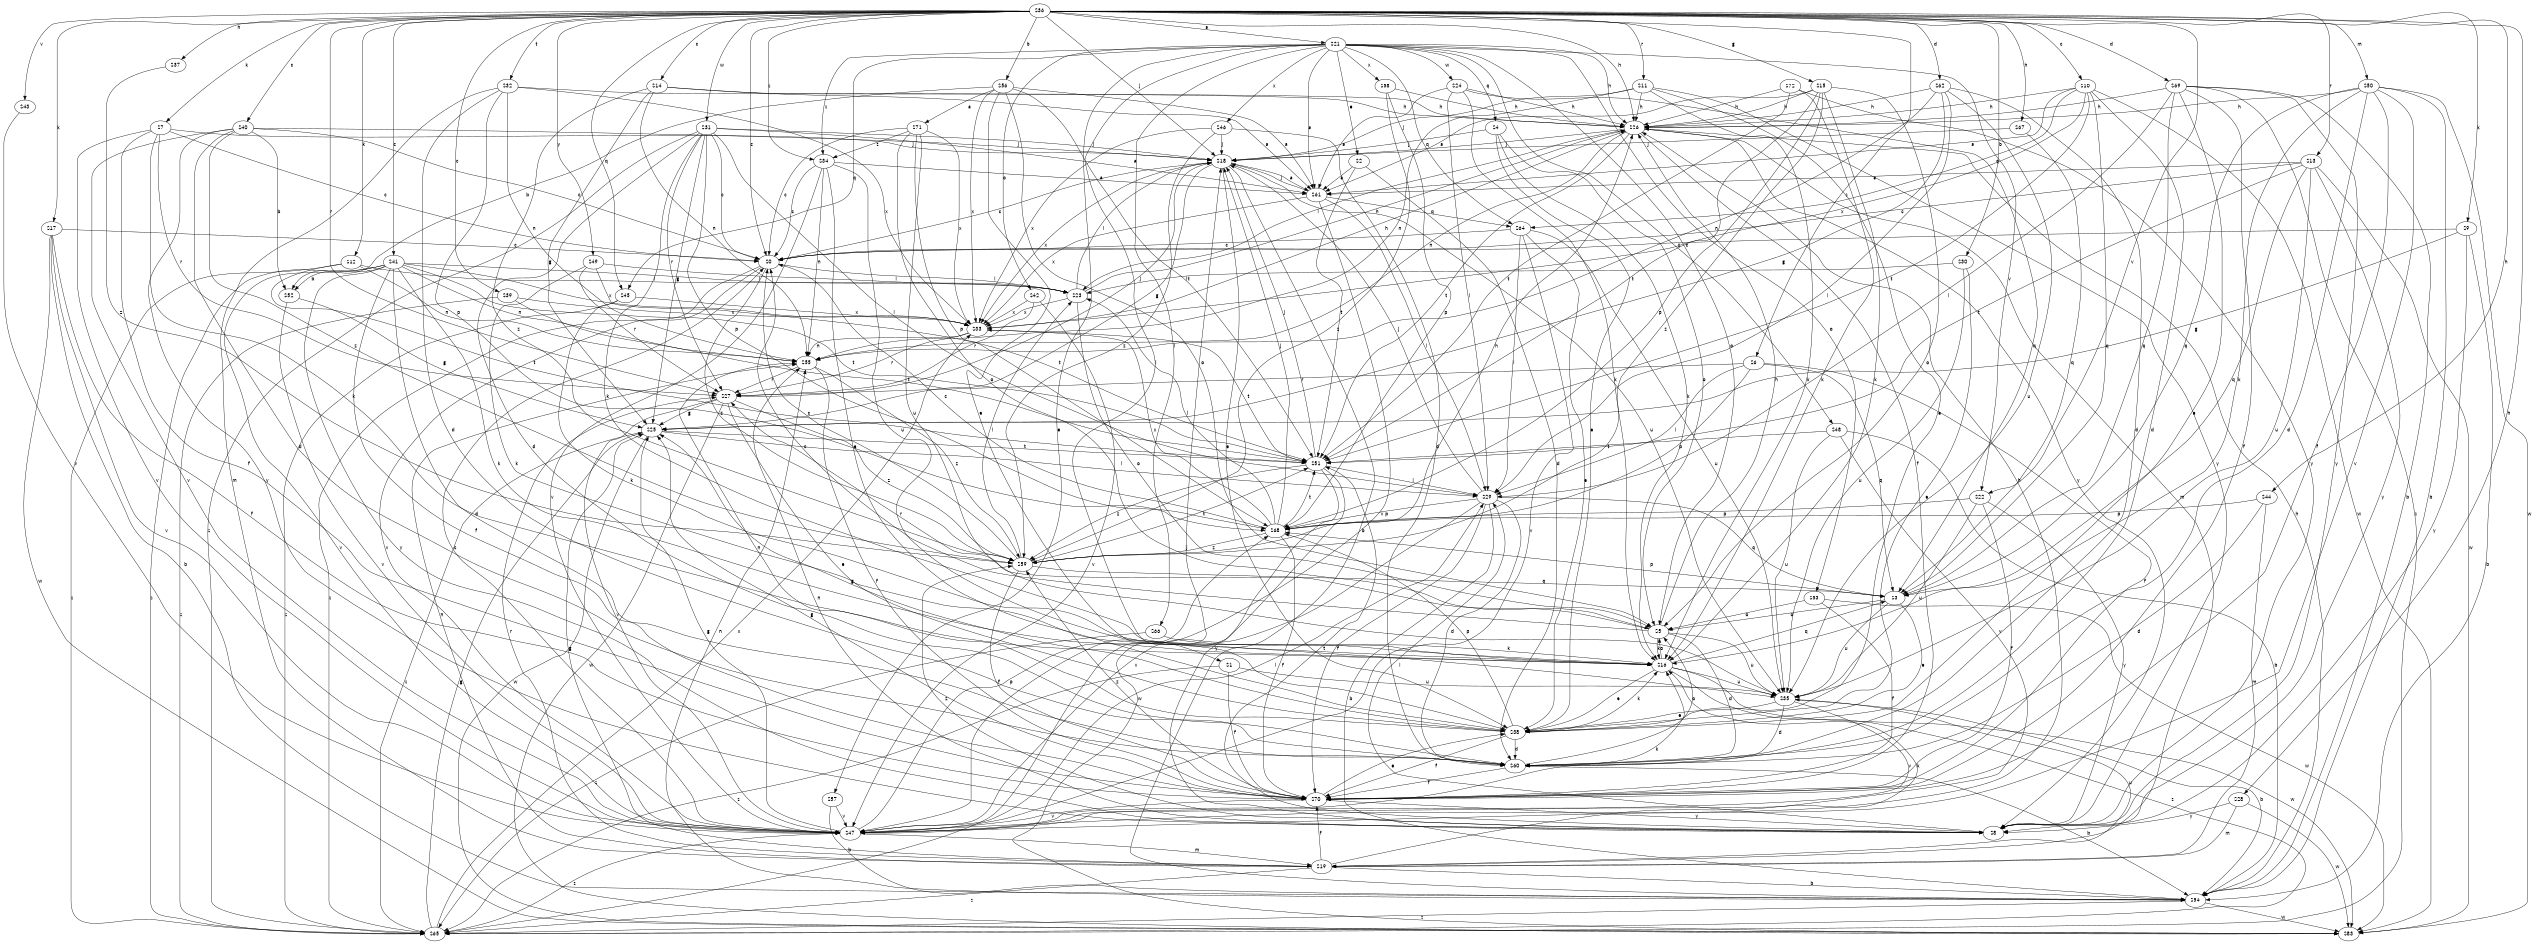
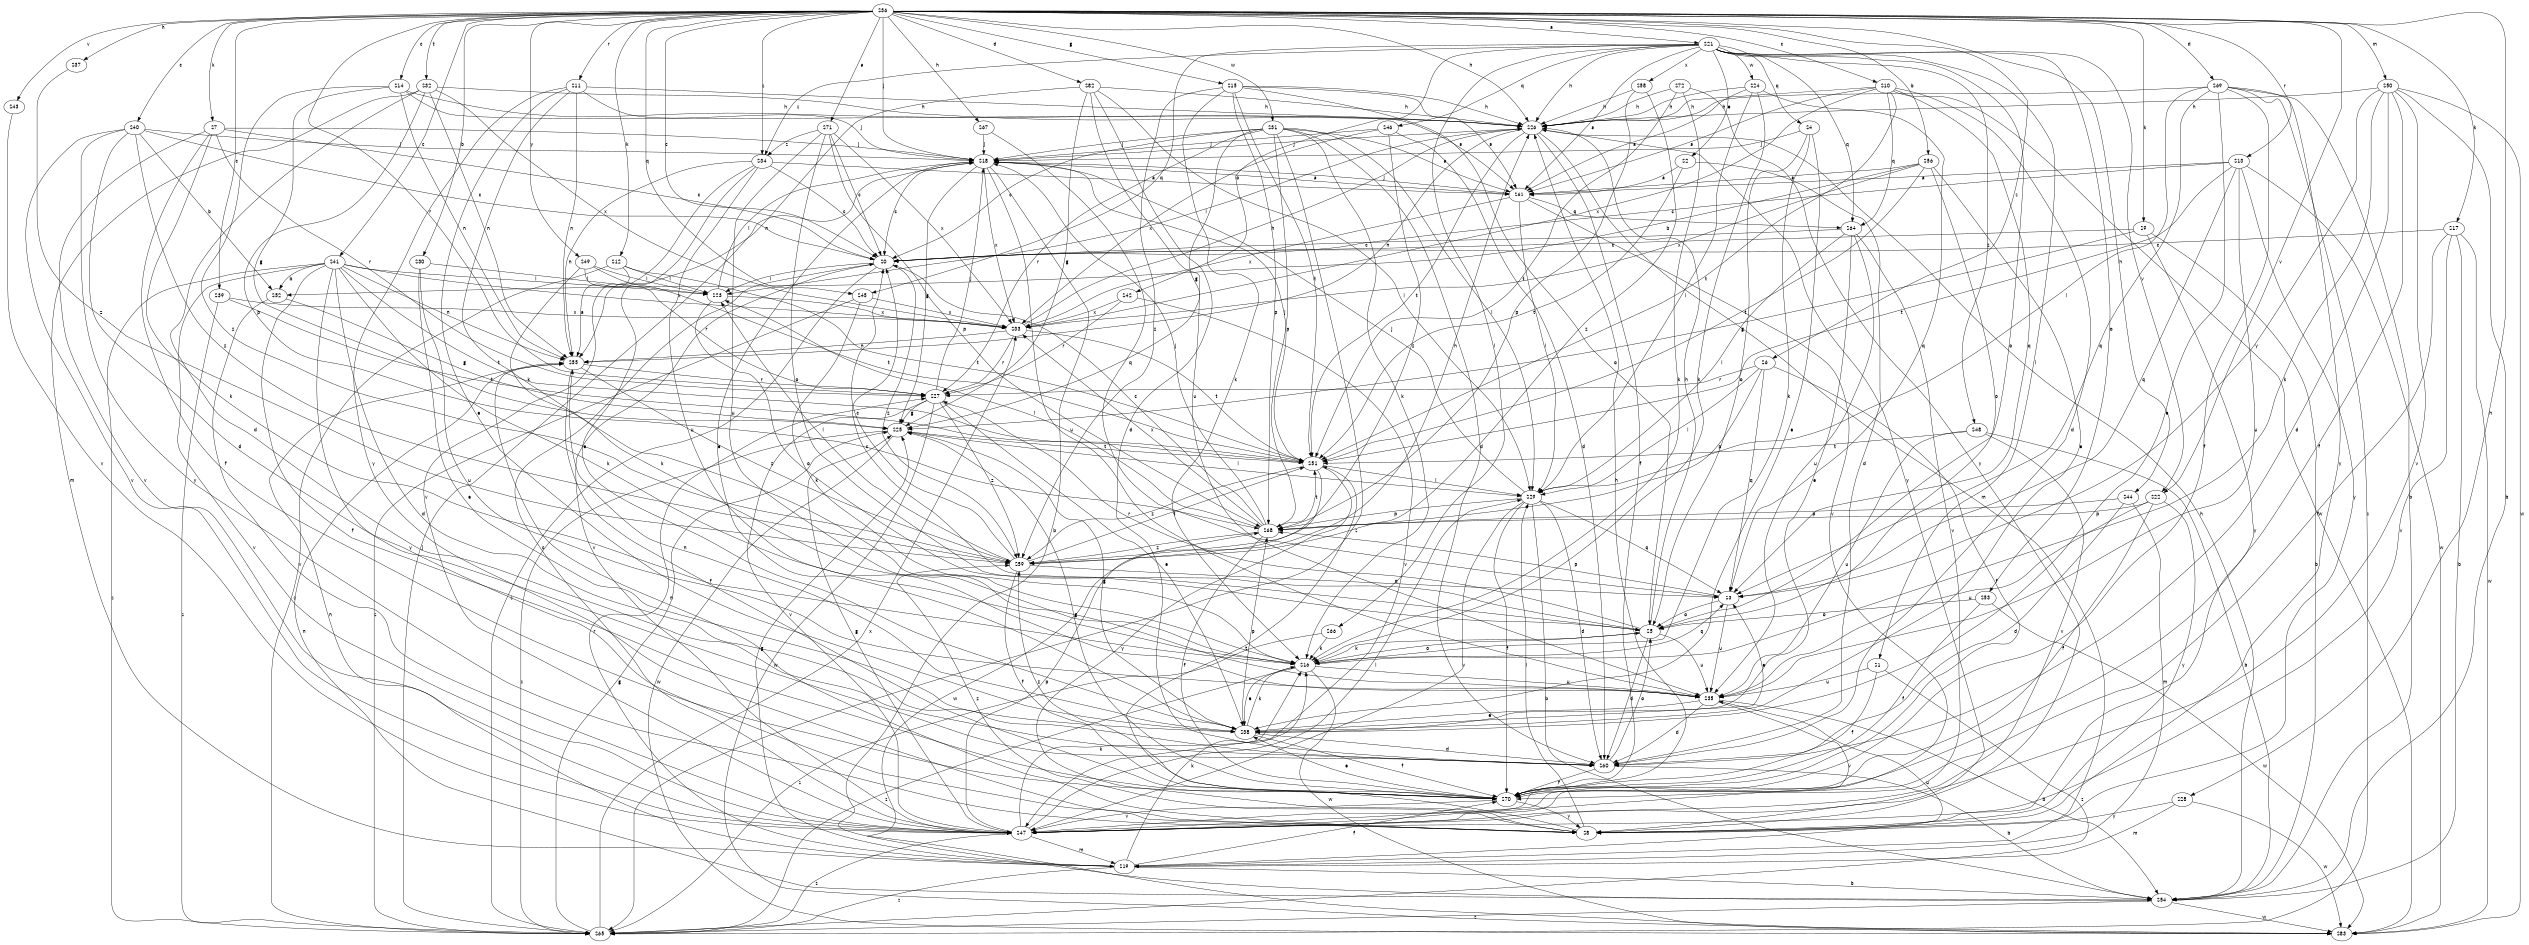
edge "S21" -> "S46": label "x" -> "q"
node "S62": label "S62" -> "S82"
edge "S56" -> "S71": now "S36" -> "S71"
edge "S23" -> "S26": removed, label "h"
edge "S12" -> "S55": label "n" -> "a"
edge "S50" -> "S3": label "q" -> "y"
edge "S3" -> "S38": reversed
node "S57": removed
